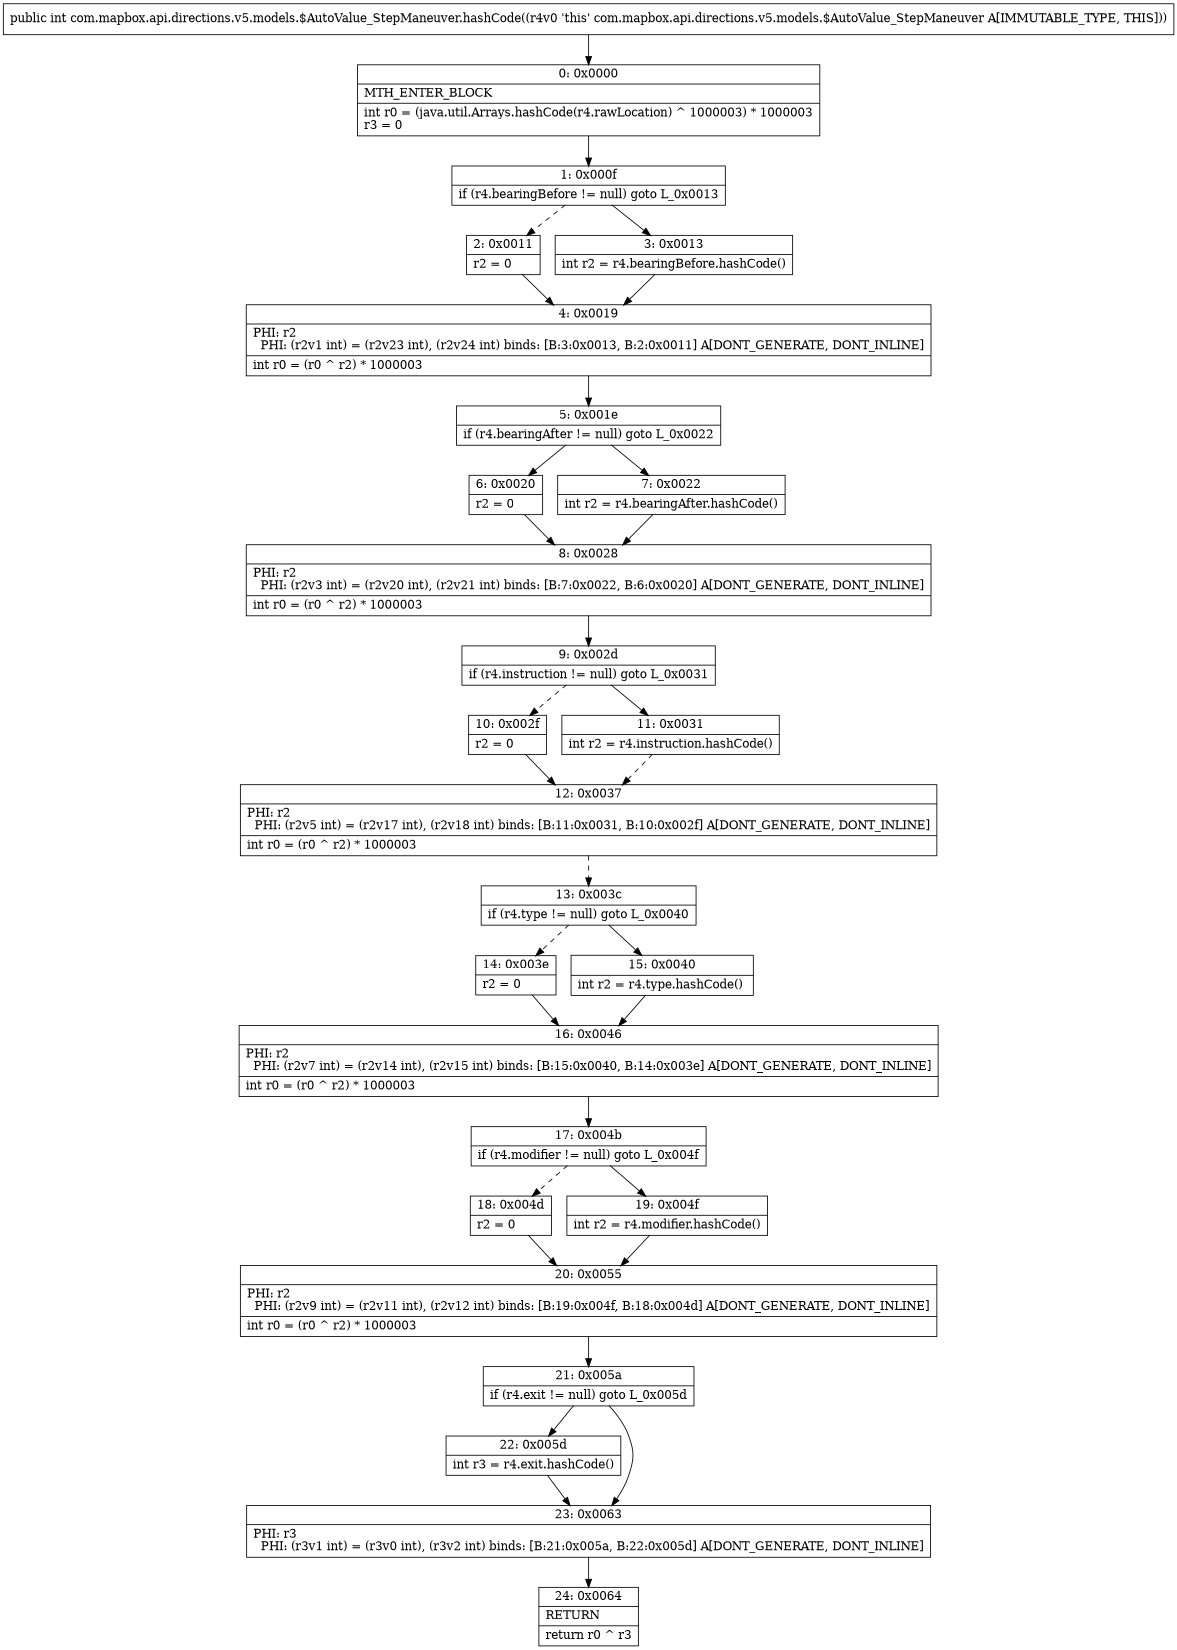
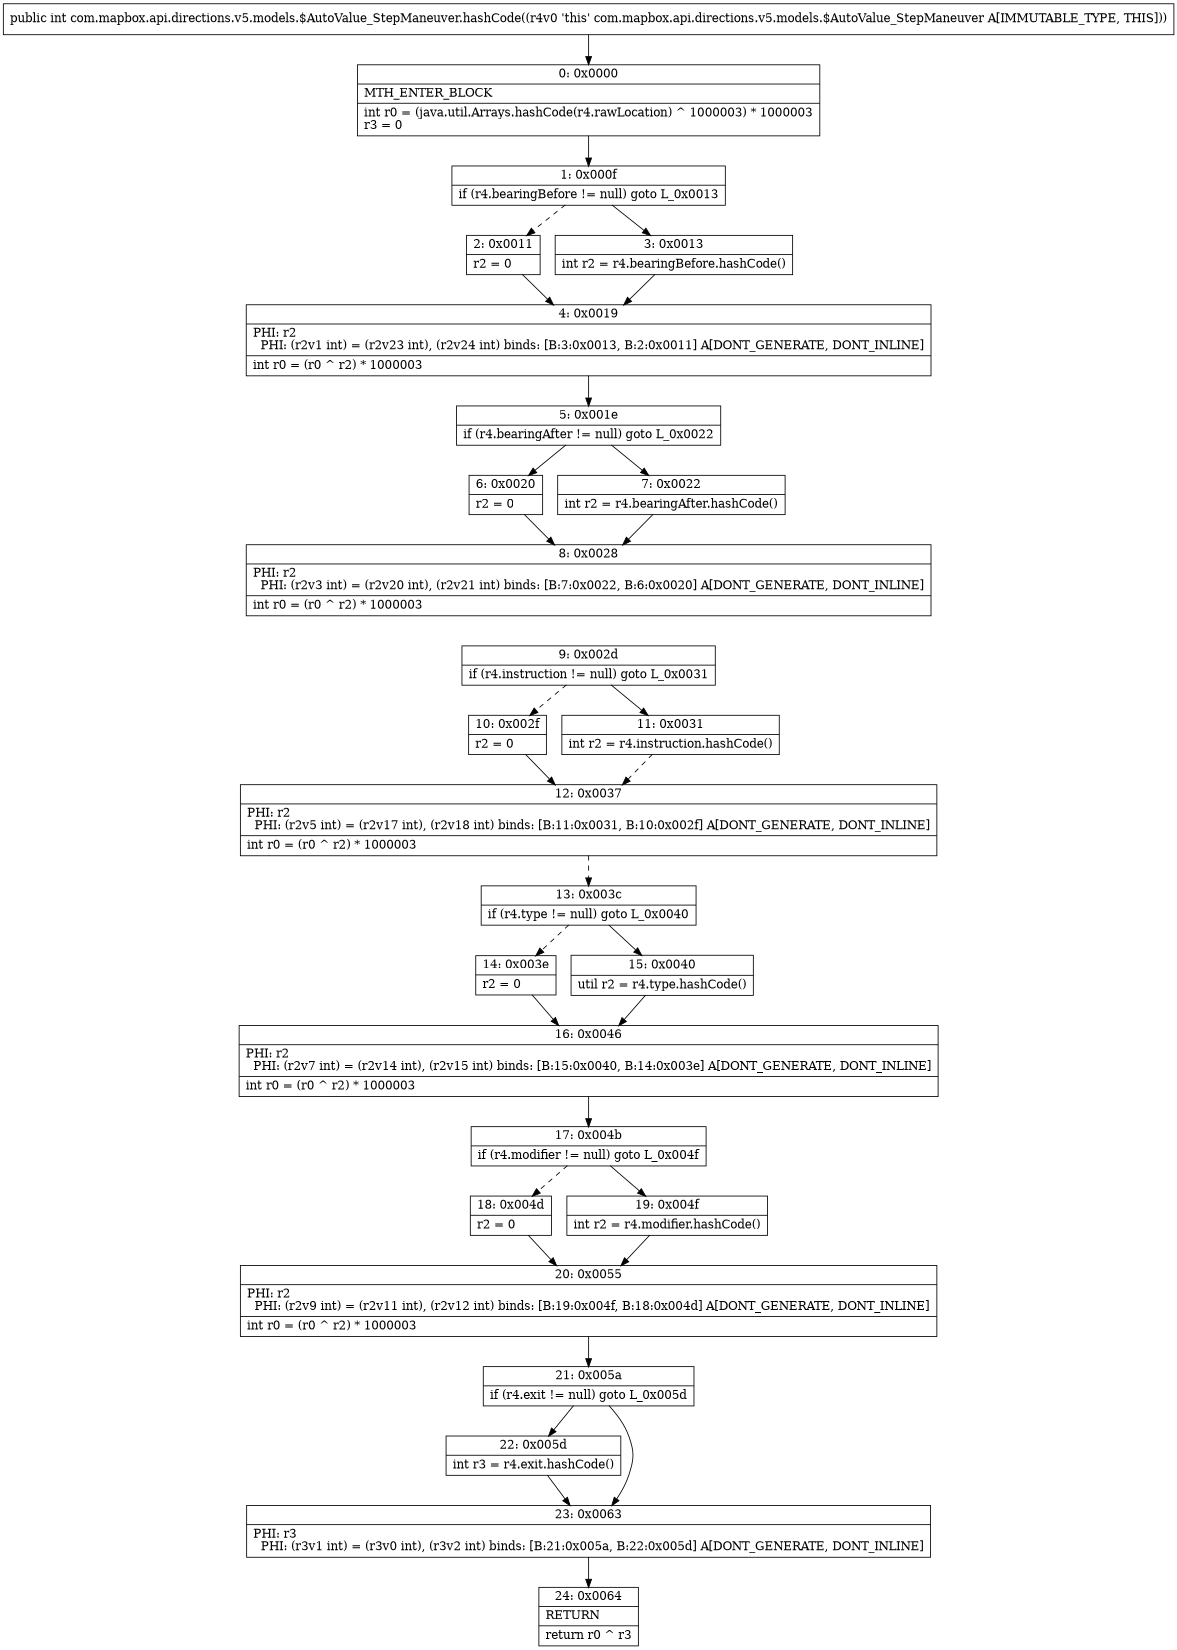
edge "8: 0x0028" -> "9: 0x002d": removed
node "15: 0x0040": text "int r2 = r4.type.hashCode()" -> "util r2 = r4.type.hashCode()"
